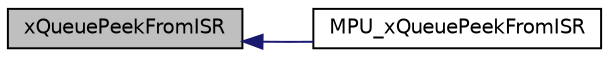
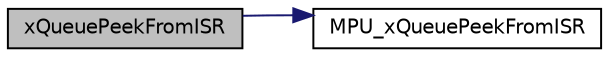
edge "MPU_xQueuePeekFromISR" -> "xQueuePeekFromISR": reversed
